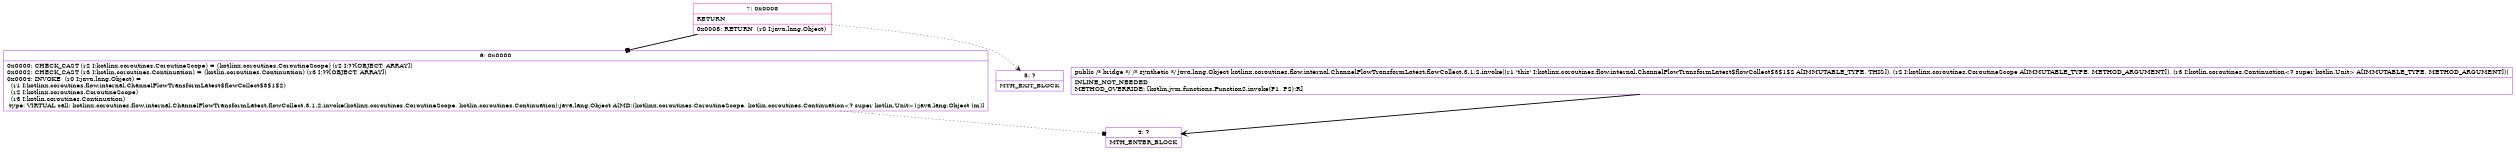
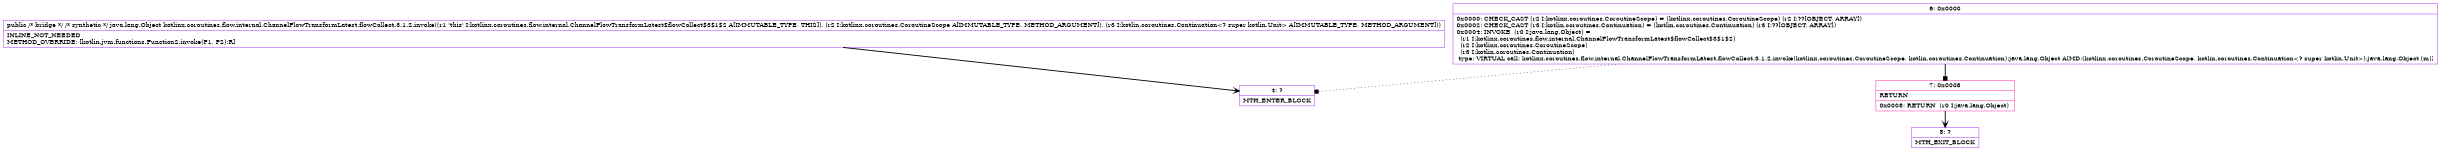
edge "7: 0x0008" -> "5: ?": style dotted -> bold
edge "7: 0x0008" -> "6: 0x0000": reversed
